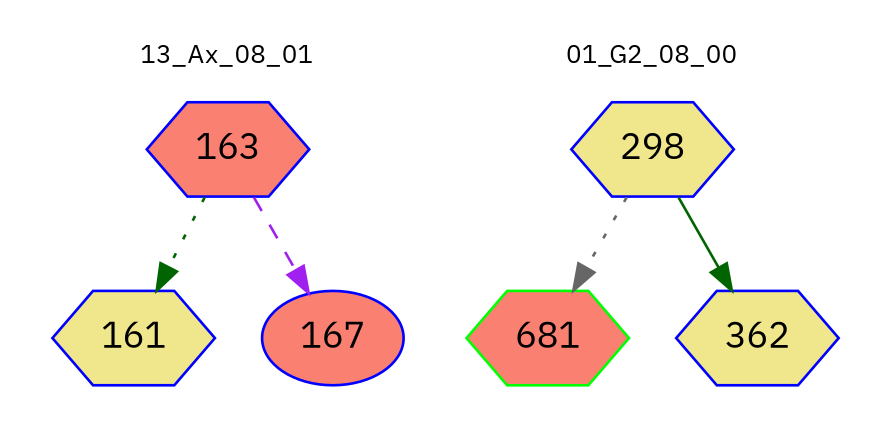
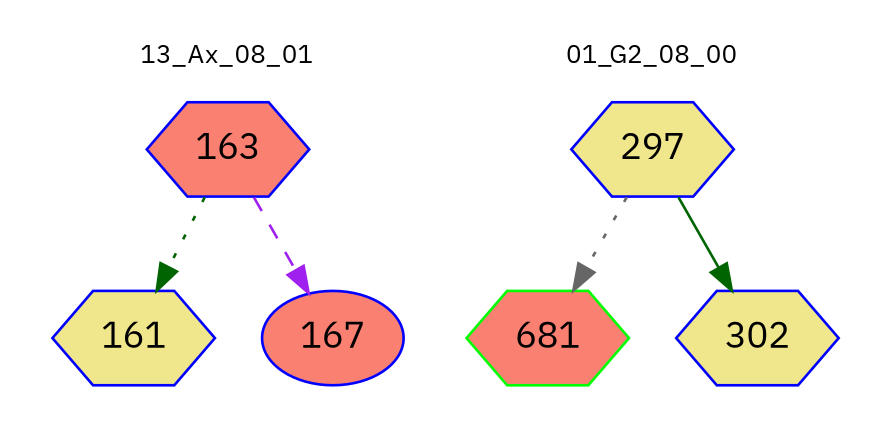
node "298": label "298" -> "297"
node "362": label "362" -> "302"
